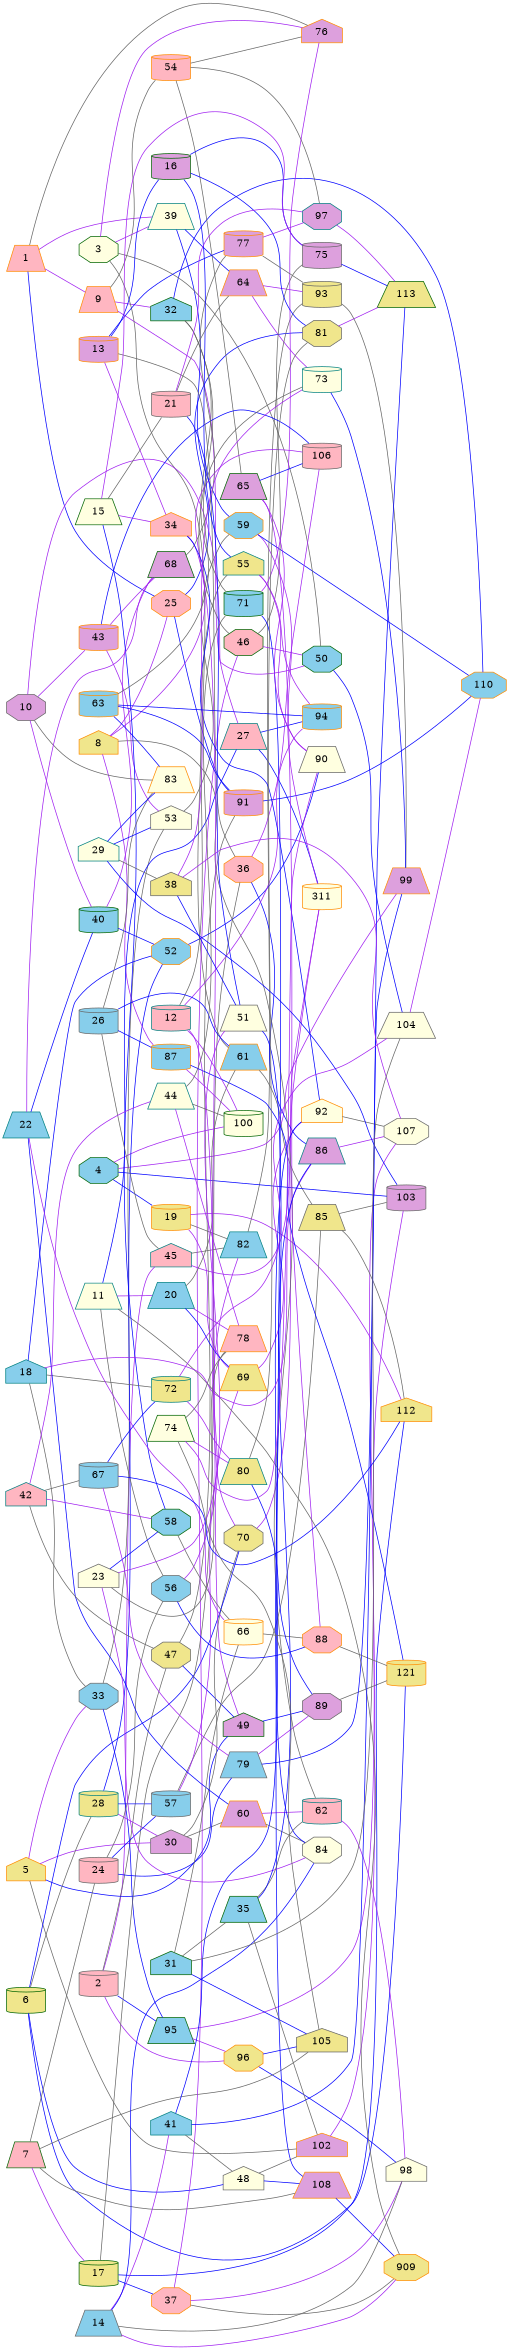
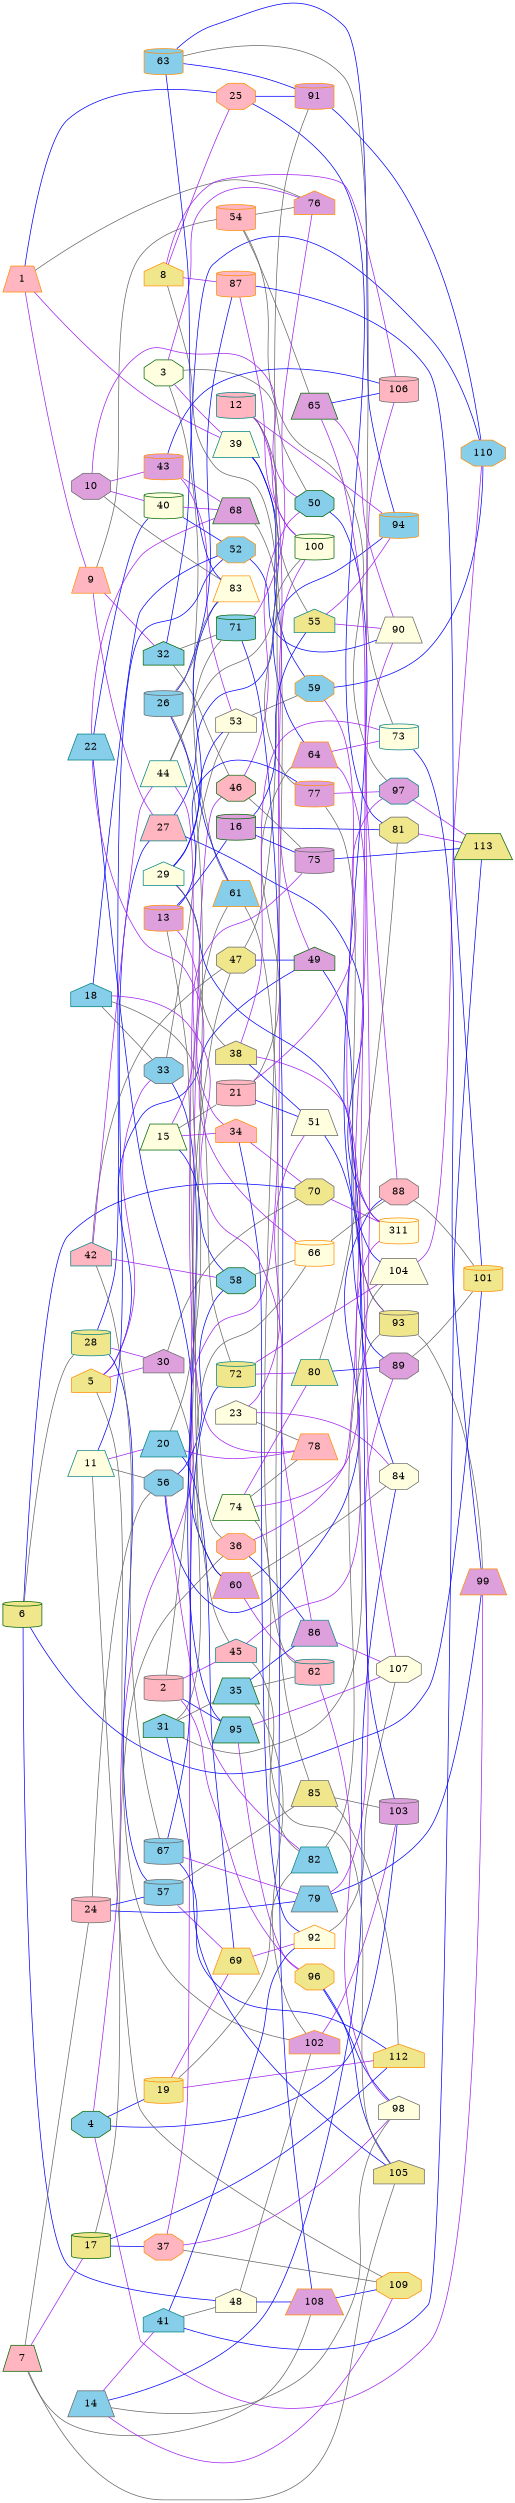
node "40": fillcolor skyblue -> lightyellow
node "87": fillcolor skyblue -> lightpink
edge "58" -- "23": now "58" -- "56"
node "88": color darkorange -> gray40
node "121": label "121" -> "101"
node "909": label "909" -> "109"
